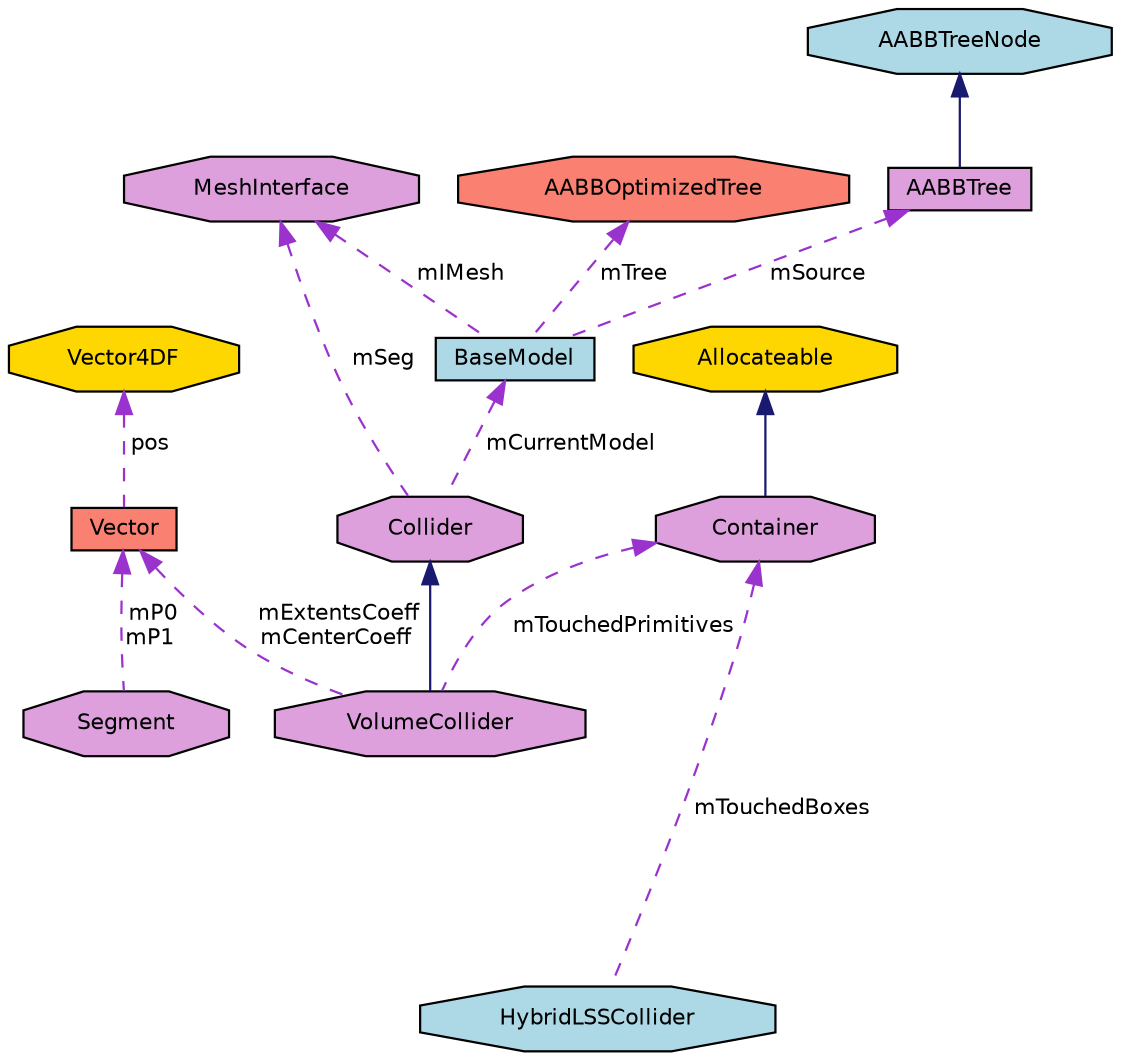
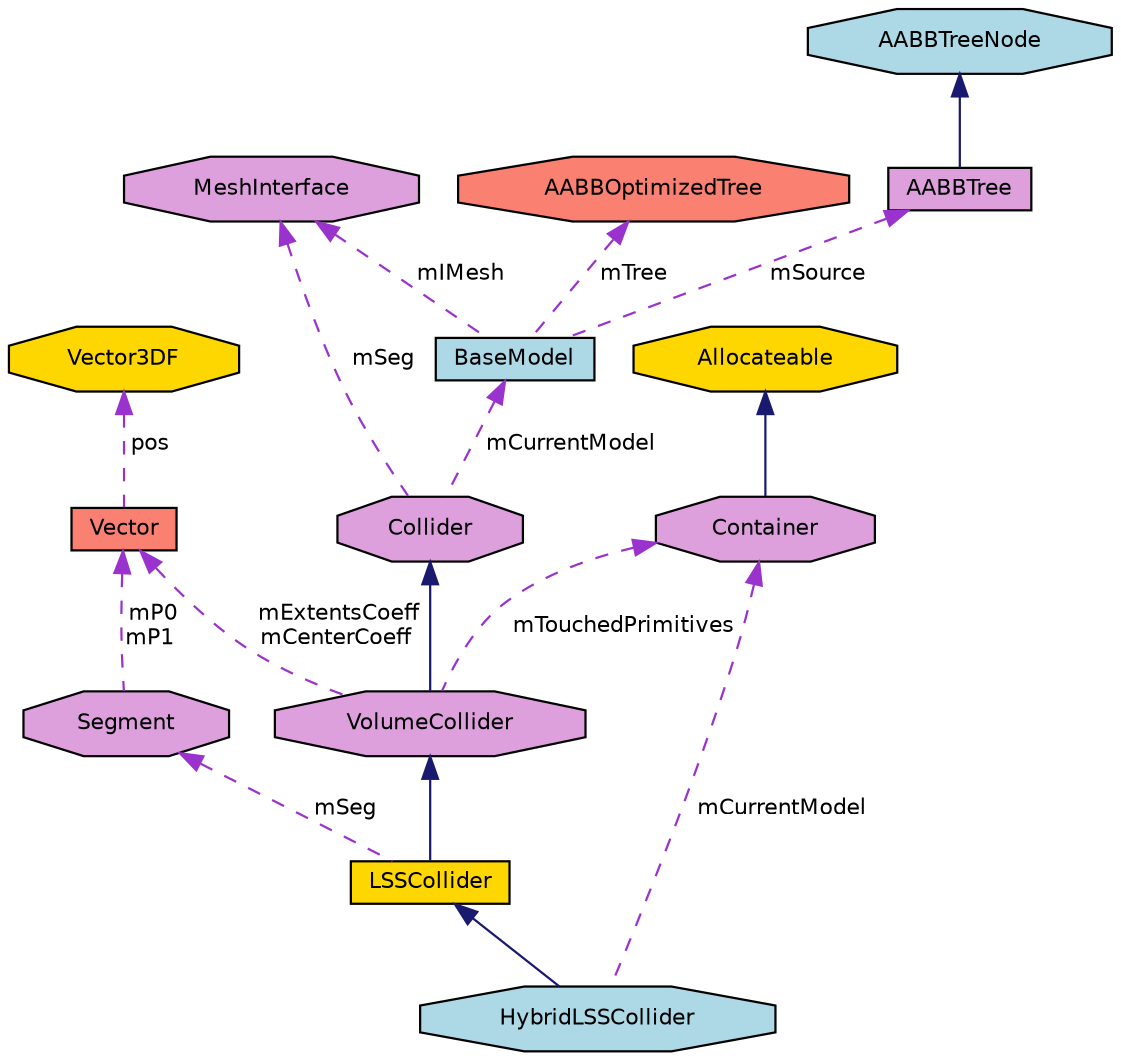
node "Vector4DF": label "Vector4DF" -> "Vector3DF"
edge "HybridLSSCollider" -> "Container": label " mTouchedBoxes" -> " mCurrentModel"
node "LSSCollider": added
